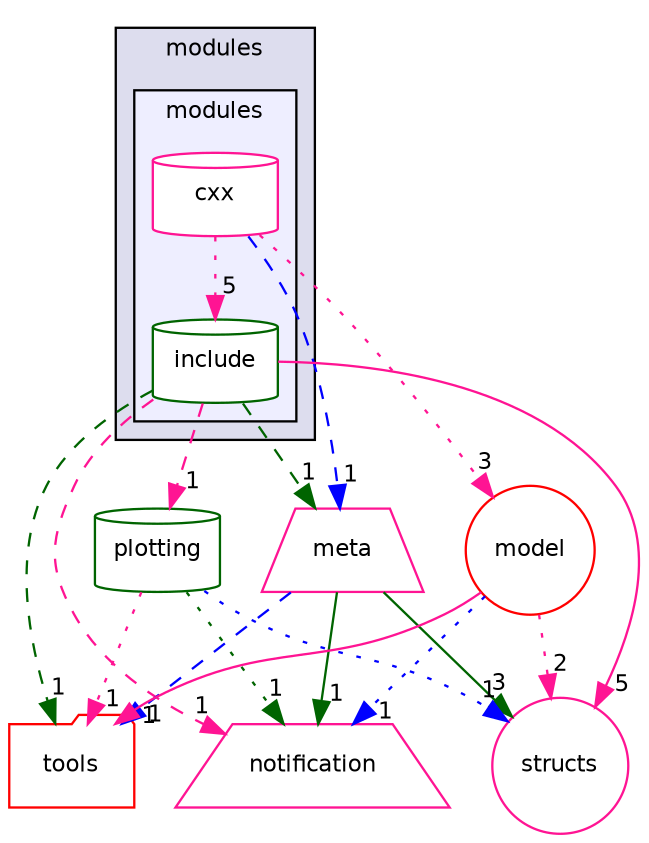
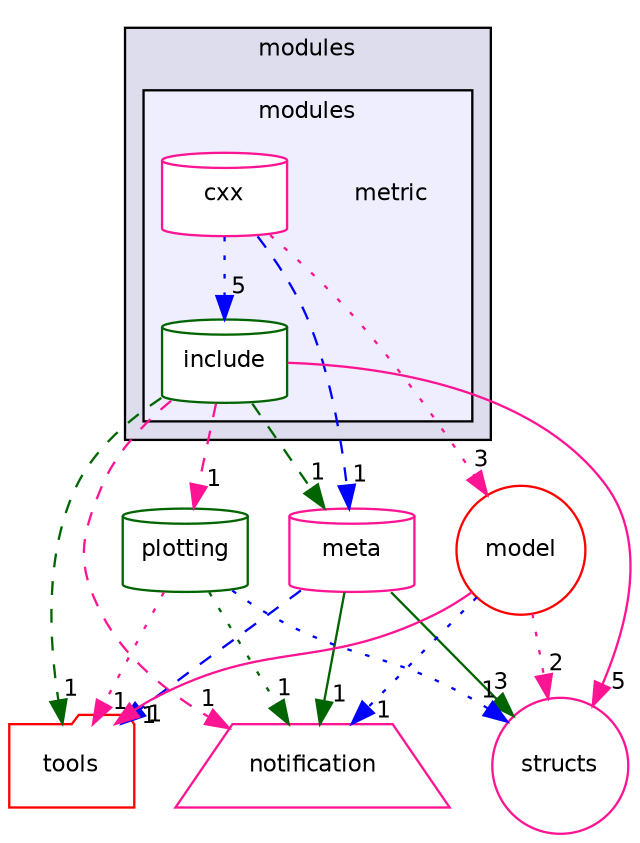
node "metric": added
edge "cxx" -> "include": color deeppink -> blue
node "meta": shape trapezium -> cylinder
